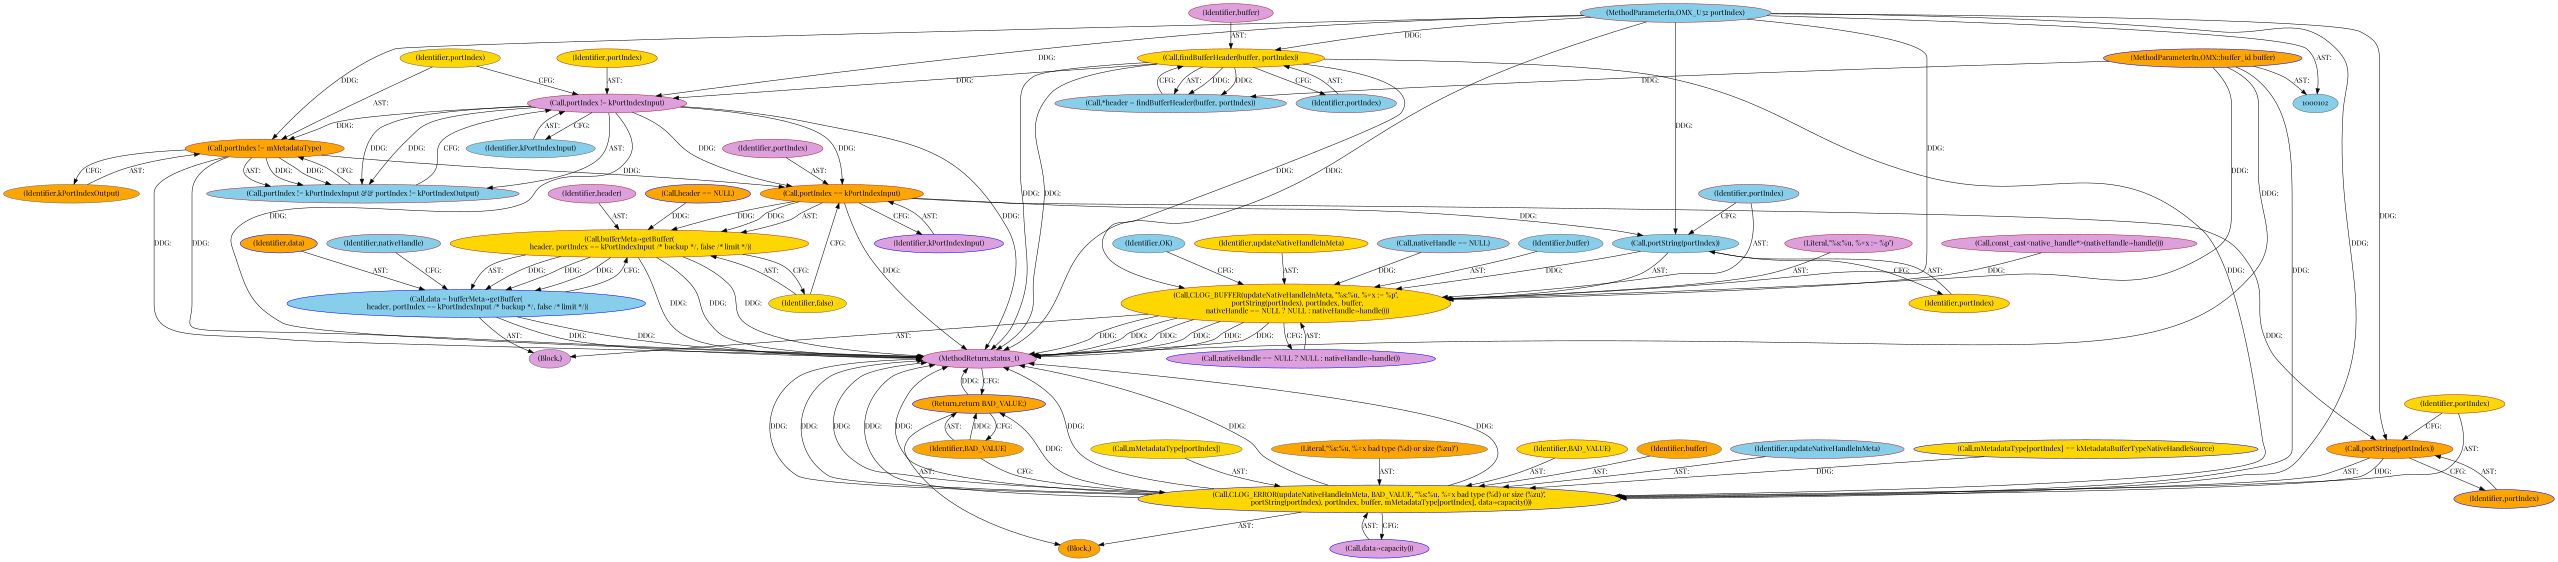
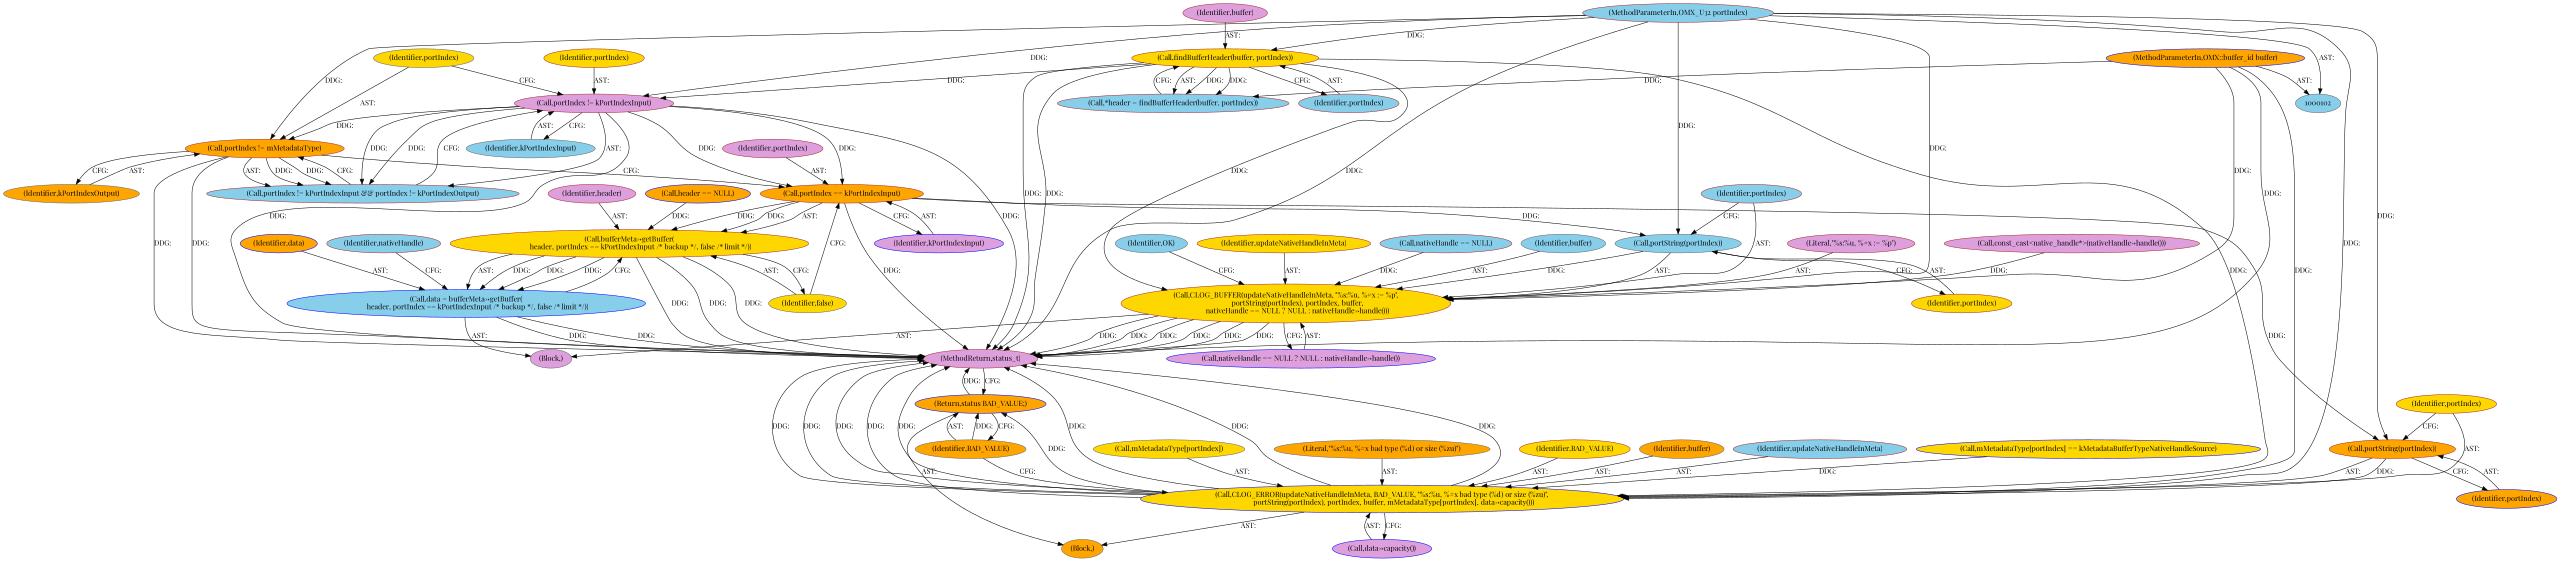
edge "(Call,portIndex != mMetadataType)" -> "(Call,portIndex == kPortIndexInput)": label "DDG: " -> "CFG: "
node "(Return,return BAD_VALUE;)": label "(Return,return BAD_VALUE;)" -> "(Return,status BAD_VALUE;)"
